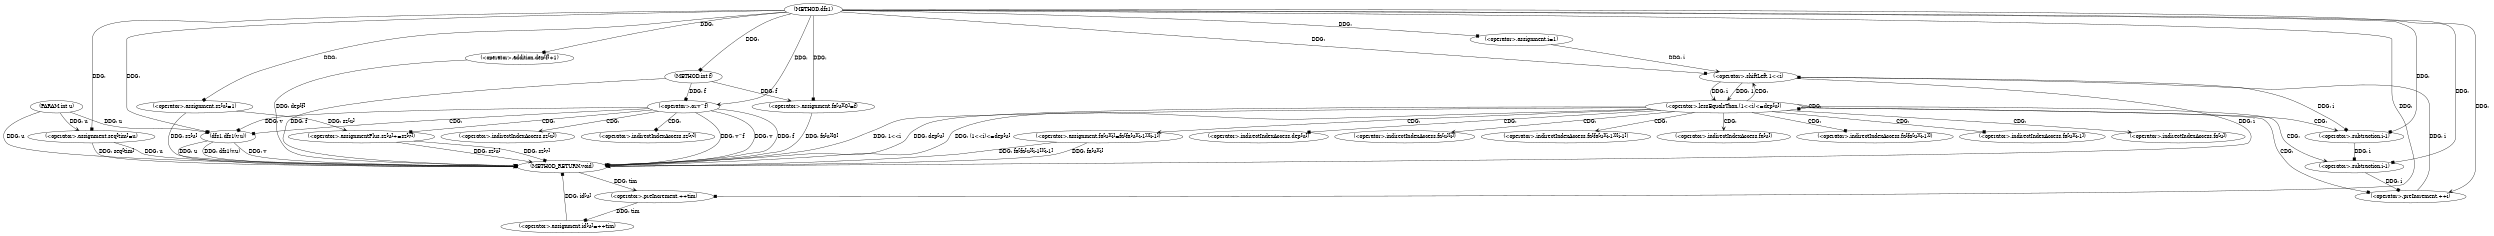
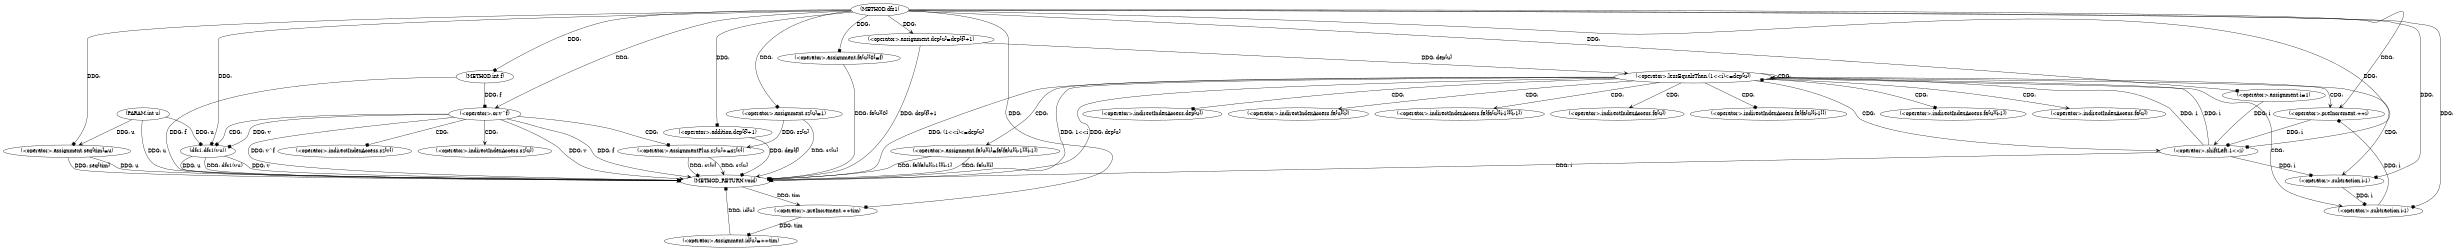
node "(<operator>.assignment,dep[u]=dep[f]+1)": added
edge "(METHOD,int f)" -> "(<operator>.assignment,fa[u][0]=f)": removed, label "DDG: f"
edge "(<operator>.lessEqualsThan,(1<<i)<=dep[u])" -> "(<operator>.preIncrement,++i)": arrowhead box -> vee
